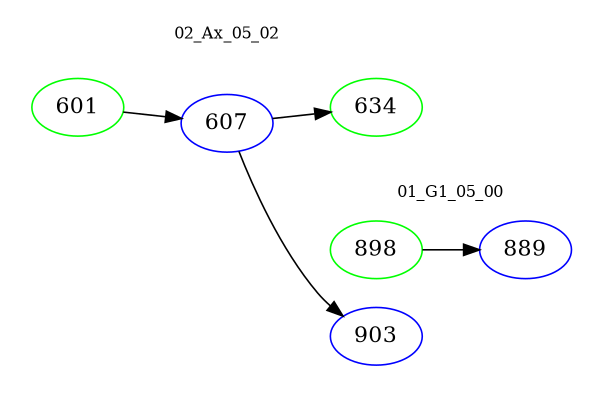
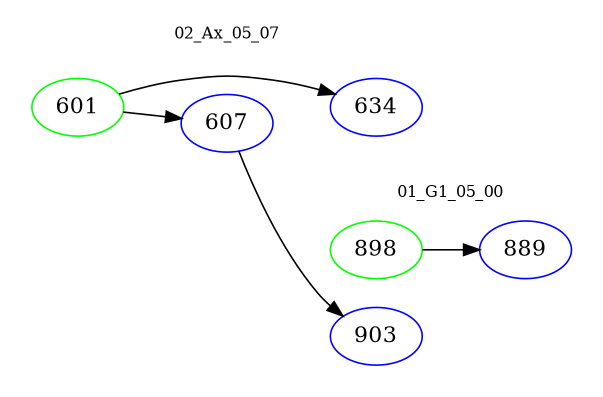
cluster "02_Ax_05_02": label "02_Ax_05_02" -> "02_Ax_05_07"
node "634": color green -> blue
edge "607" -> "634": now "601" -> "634"
